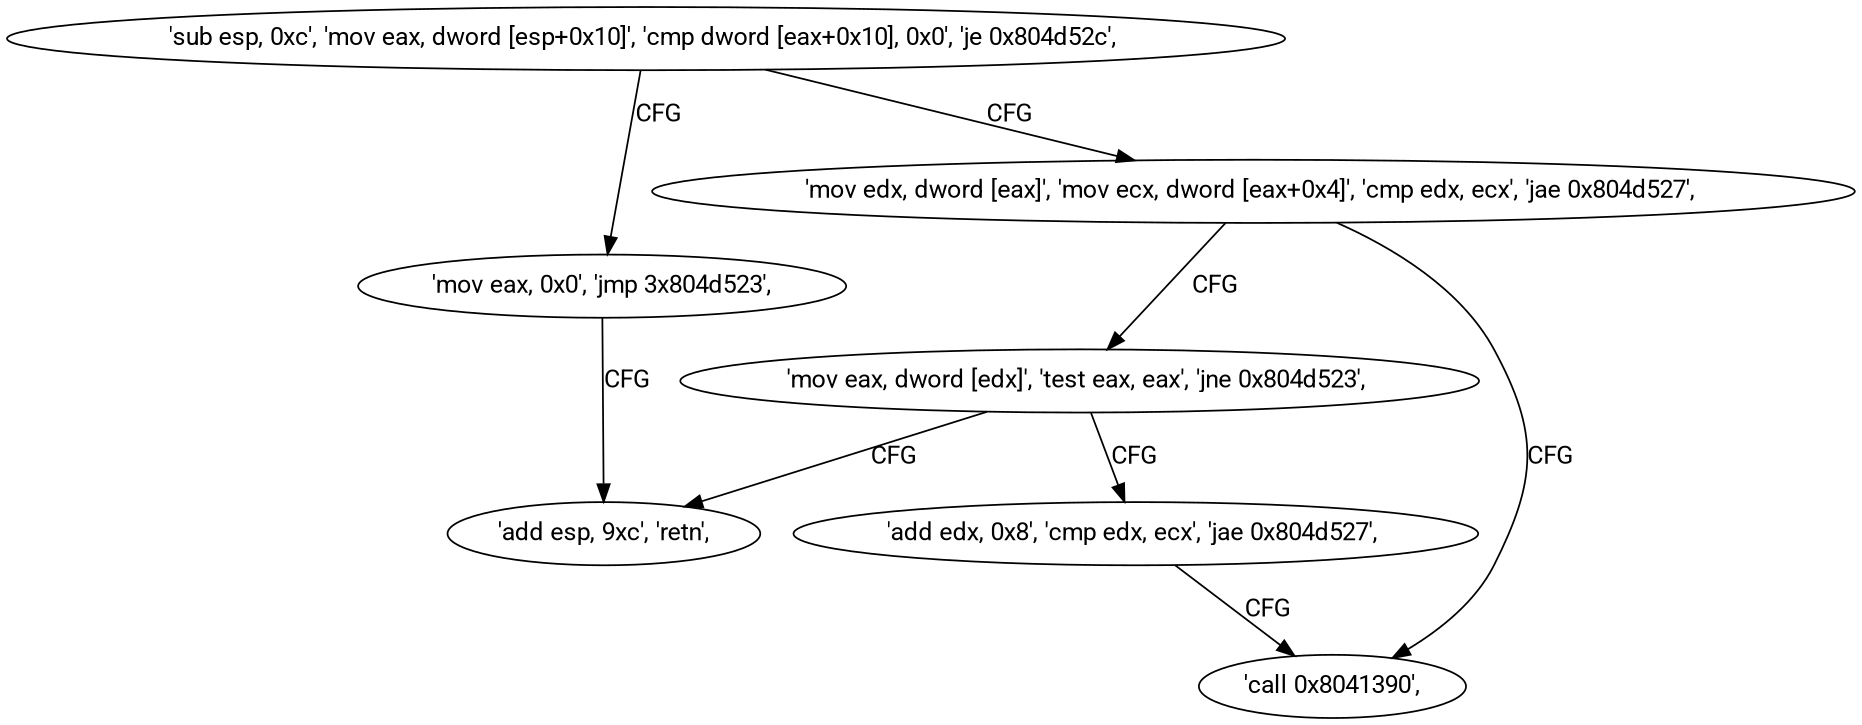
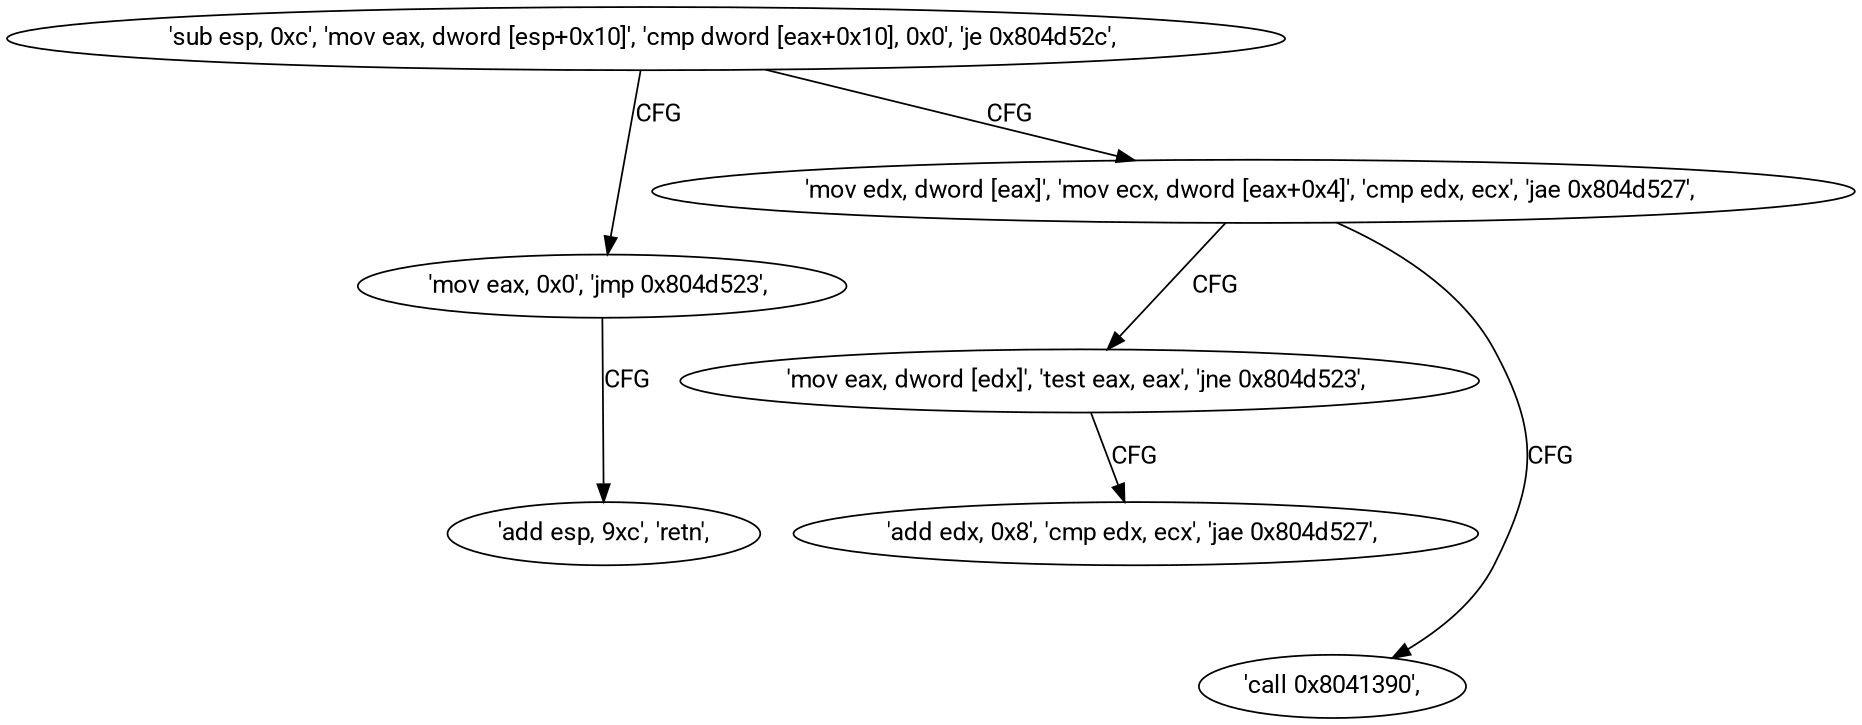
node "'mov eax, 0x0', 'jmp 3x804d523',": label "'mov eax, 0x0', 'jmp 3x804d523'," -> "'mov eax, 0x0', 'jmp 0x804d523',"
edge "'mov eax, dword [edx]', 'test eax, eax', 'jne 0x804d523'," -> "'add esp, 9xc', 'retn',": removed, label "CFG"
edge "'add edx, 0x8', 'cmp edx, ecx', 'jae 0x804d527'," -> "'call 0x8041390',": removed, label "CFG"
